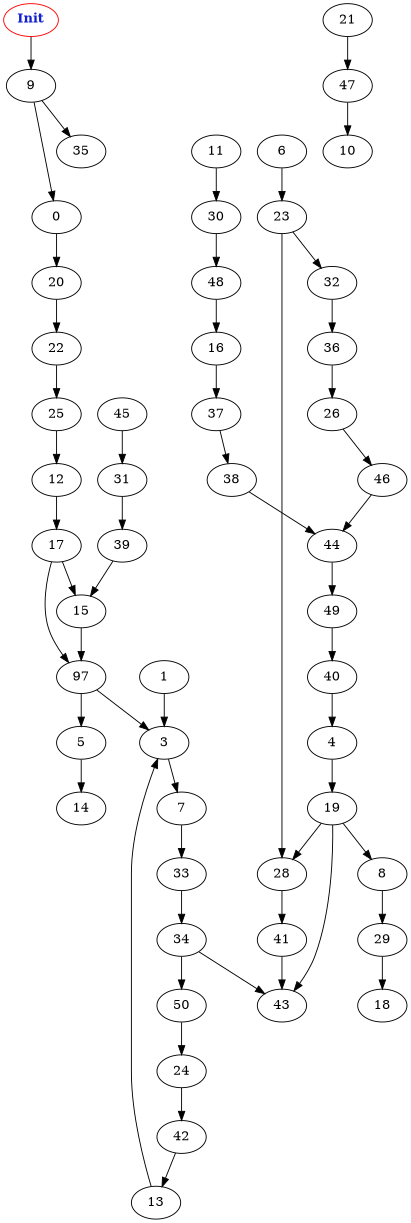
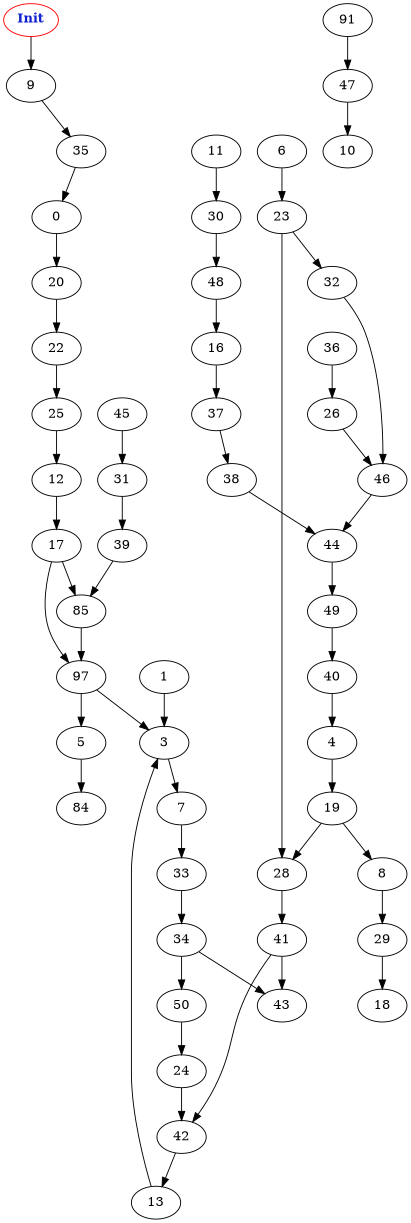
node "21": label "21" -> "91"
edge "9" -> "0": now "35" -> "0"
edge "32" -> "36": now "32" -> "46"
node "15": label "15" -> "85"
node "14": label "14" -> "84"
edge "19" -> "43": removed
edge "41" -> "42": added
